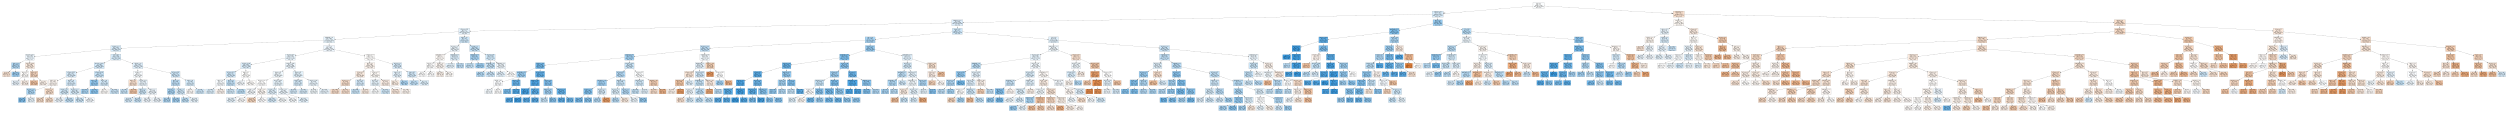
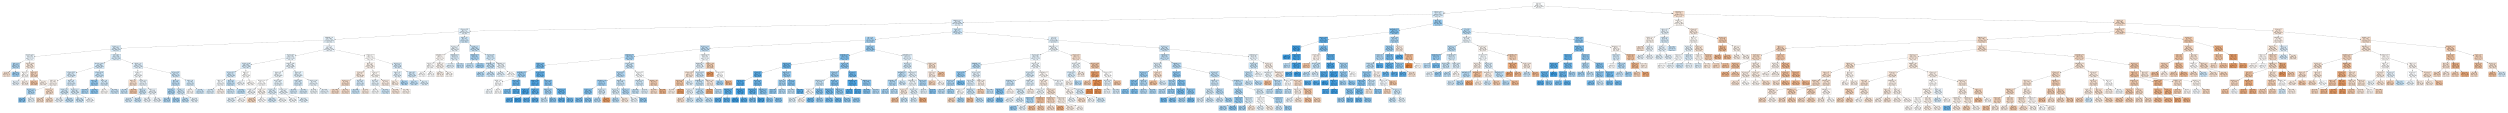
node "gini = 0.367 samples = 66 value = [50, 16] class = False": removed
node "gini = 0.482 samples = 74 value = [30, 44] class = True": fillcolor #c0e0f7 -> #f1b991
node "gini = 0.475 samples = 31 value = [19, 12] class = False": added
